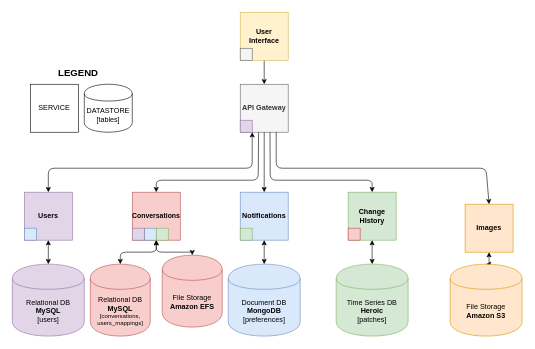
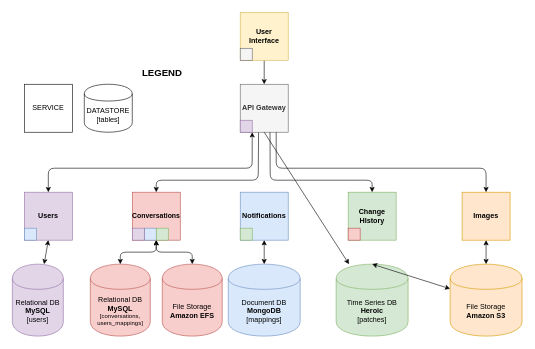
node "LEGEND": moved (78, 72) -> (162, 72)
node "SERVICE": moved (54, 108) -> (48, 108)
edge "API Gateway" -> "Notifications": now "API Gateway" -> "Time Series DB Heroic [patches]"
node "Images": moved (489, 228) -> (486, 216)
edge "Change HIstory" -- "Time Series DB Heroic [patches]": now "File Storage Amazon S3" -- "Time Series DB Heroic [patches]"
node "File Storage Amazon EFS": moved (192, 291) -> (192, 300)
node "Relational DB MySQL [users]": size 72x72 -> 51x72
node "Document DB MongoDB [preferences]": label "Document DB MongoDB [preferences]" -> "Document DB MongoDB [mappings]"
